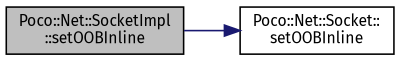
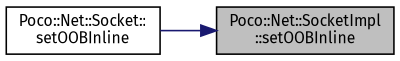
edge "Poco::Net::SocketImpl ::setOOBInline" -> "Poco::Net::Socket:: setOOBInline": reversed
